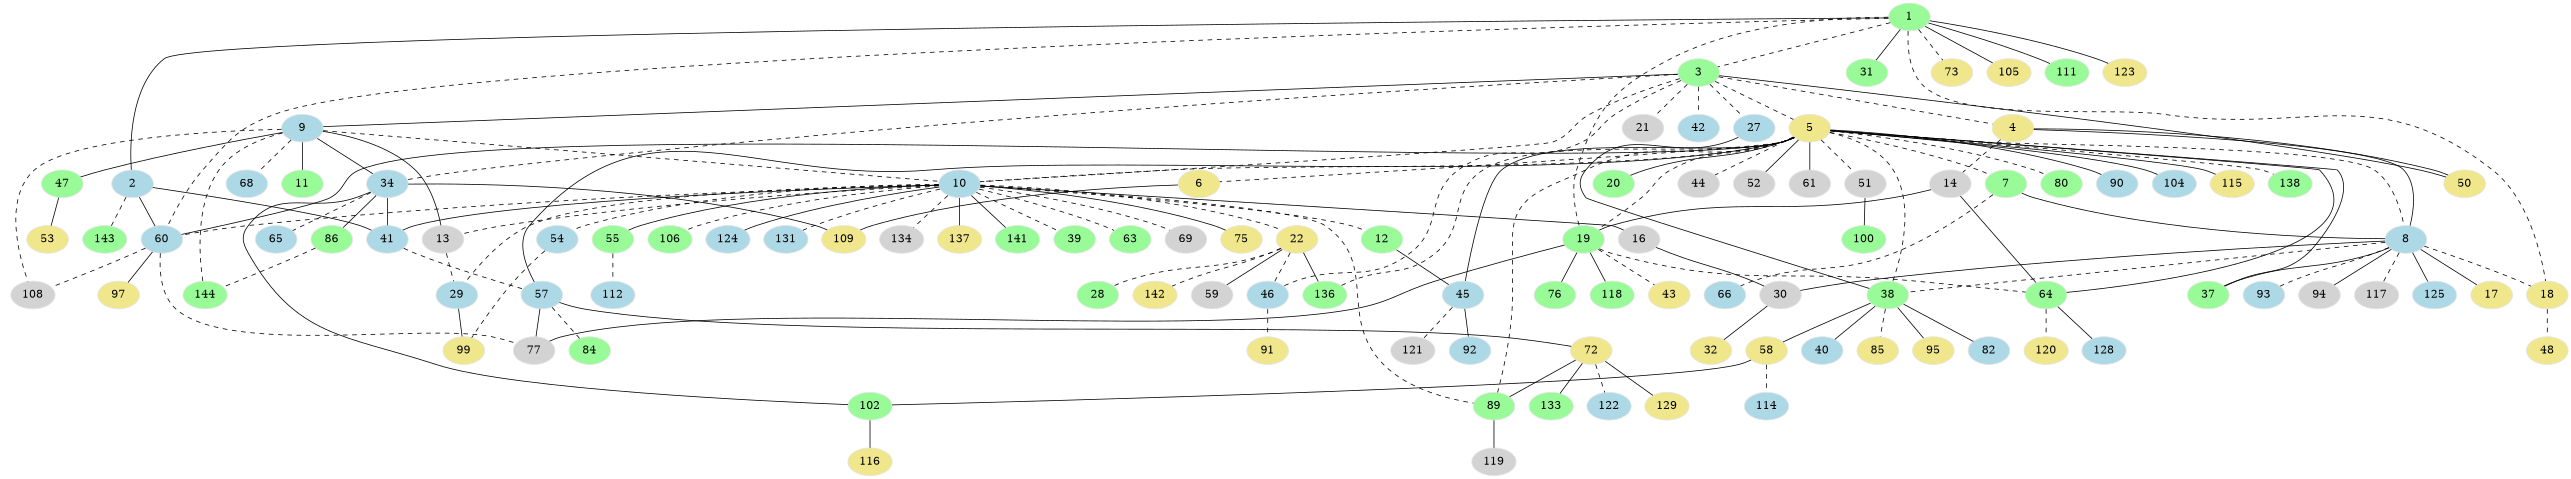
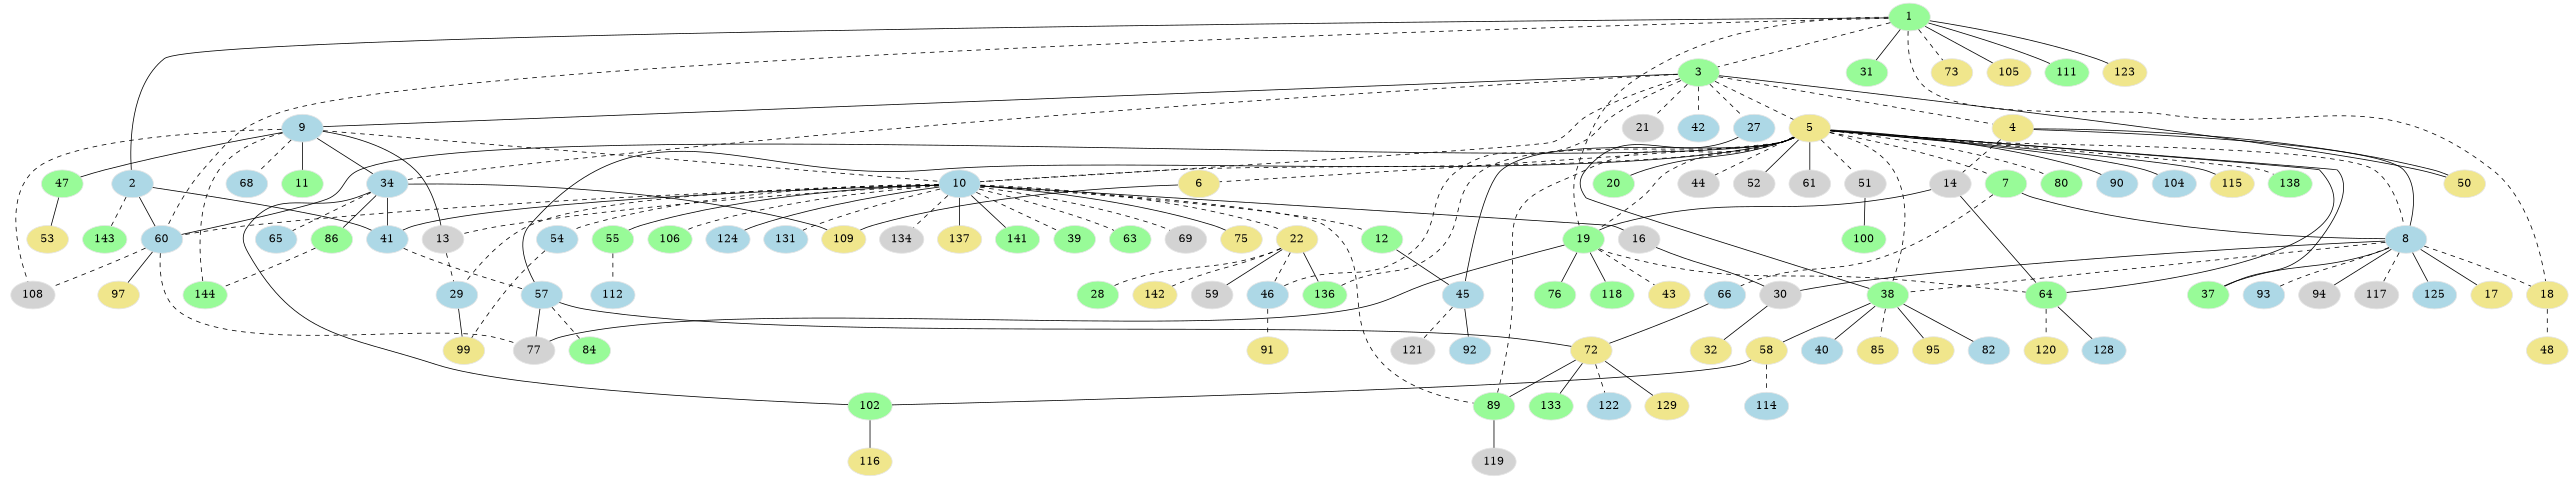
edge "66" -- "72": added
